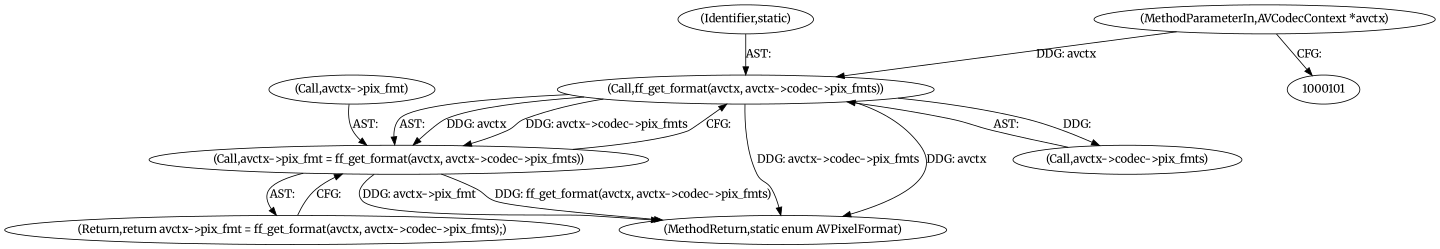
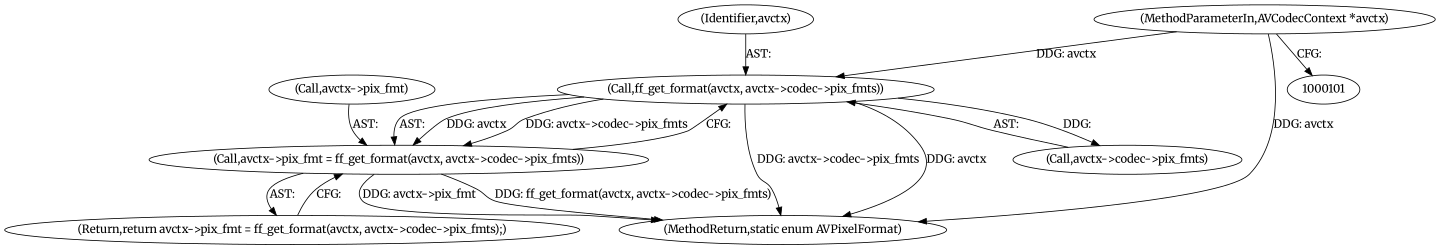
node "(Identifier,static)": label "(Identifier,static)" -> "(Identifier,avctx)"
edge "(MethodParameterIn,AVCodecContext *avctx)" -> "(MethodReturn,static enum AVPixelFormat)": added, label "DDG: avctx"
